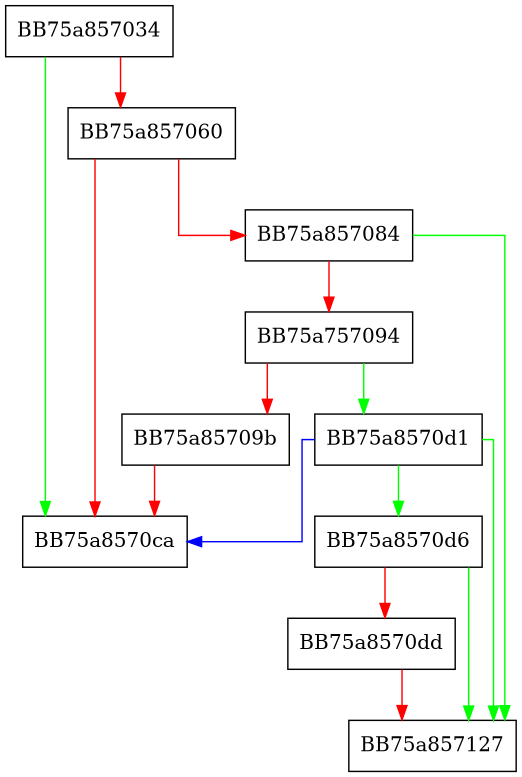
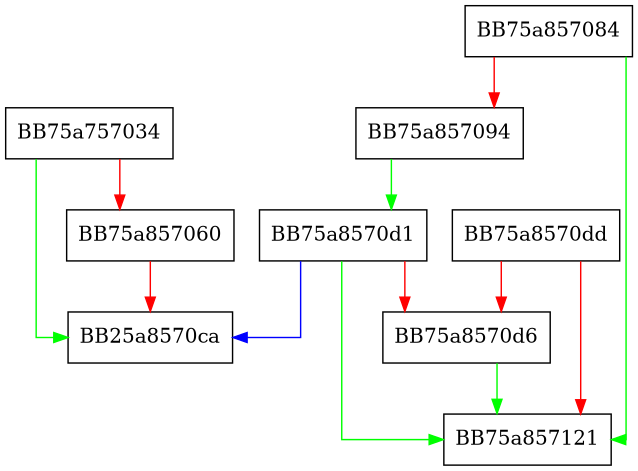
node "BB75a857034": label "BB75a857034" -> "BB75a757034"
edge "BB75a857060" -> "BB75a857084": removed
node "BB75a757094": label "BB75a757094" -> "BB75a857094"
node "BB75a85709b": removed
edge "BB75a8570d1" -> "BB75a8570d6": color green -> red
node "BB75a8570ca": label "BB75a8570ca" -> "BB25a8570ca"
edge "BB75a8570d6" -> "BB75a8570dd": reversed
node "BB75a857127": label "BB75a857127" -> "BB75a857121"
